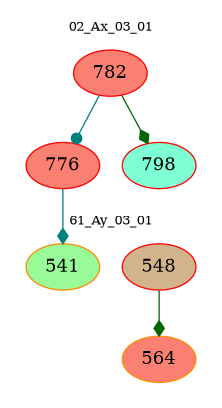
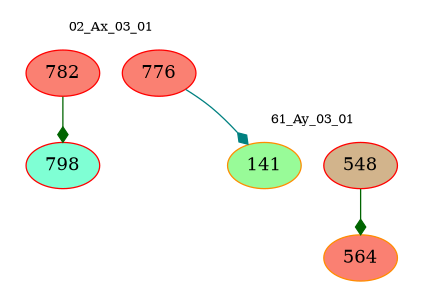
edge "782" -> "776": removed
node "541": label "541" -> "141"
